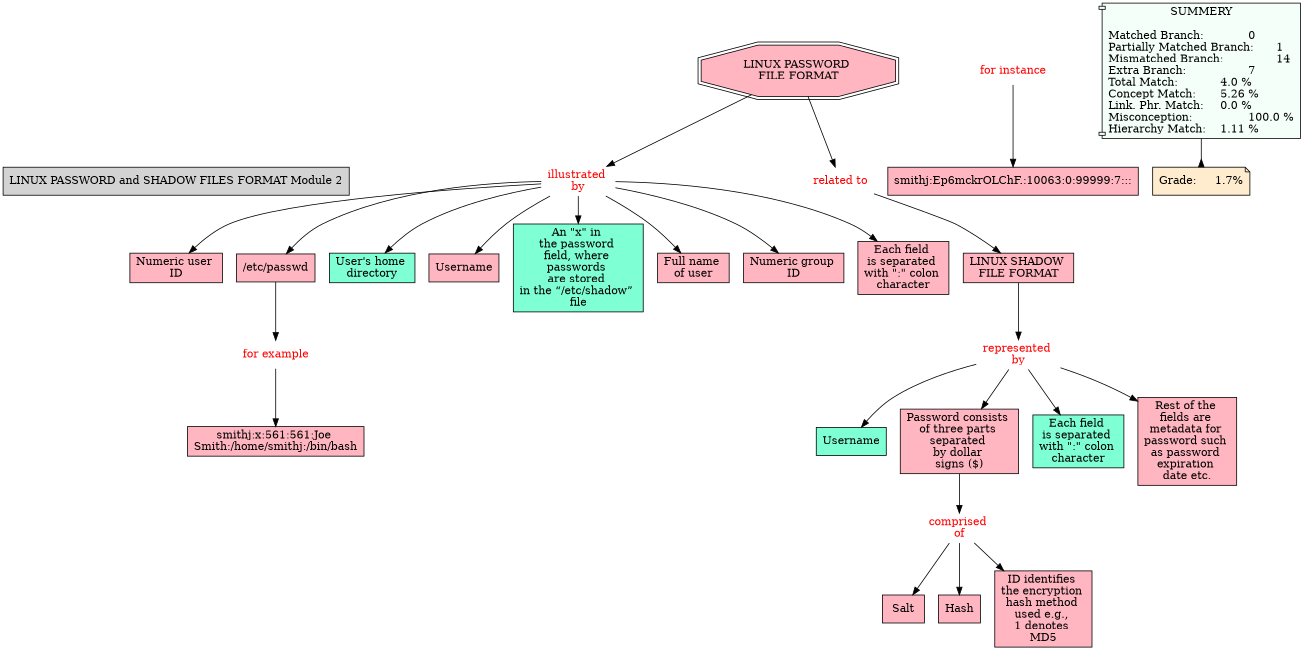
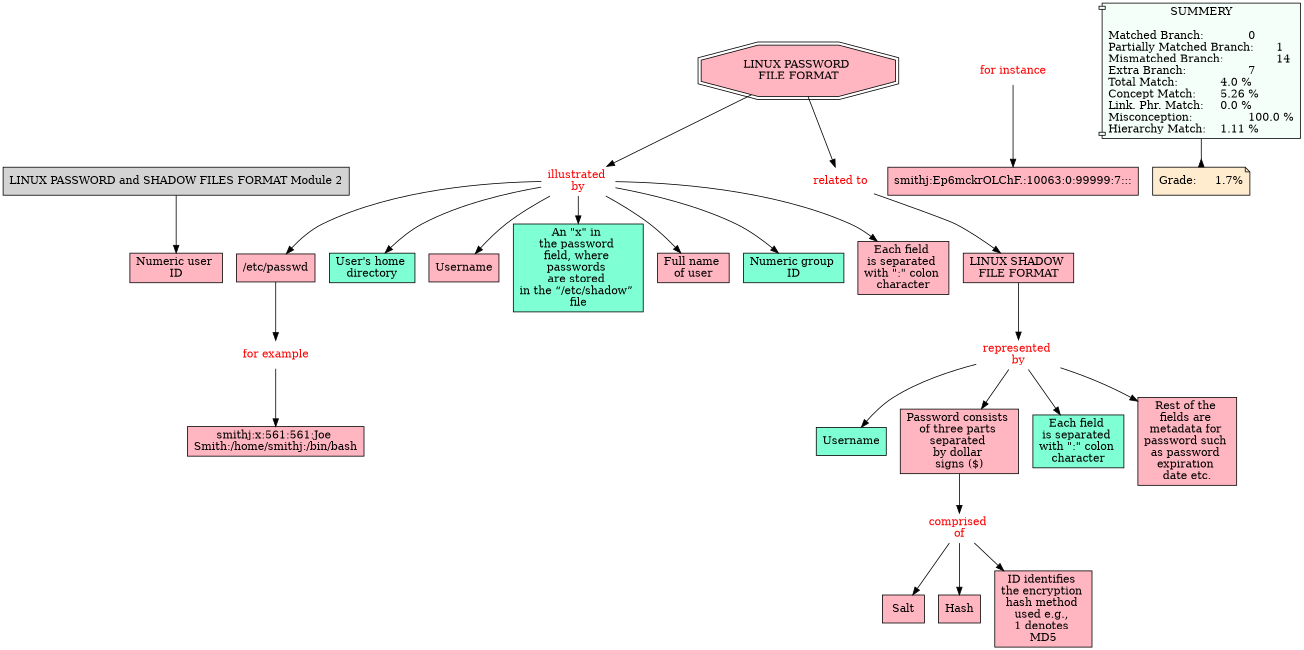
edge "illustrated by" -> "Numeric user ID": now "LINUX PASSWORD and SHADOW FILES FORMAT Module 2" -> "Numeric user ID"
node "Numeric group ID": fillcolor #ffb6c1 -> aquamarine
